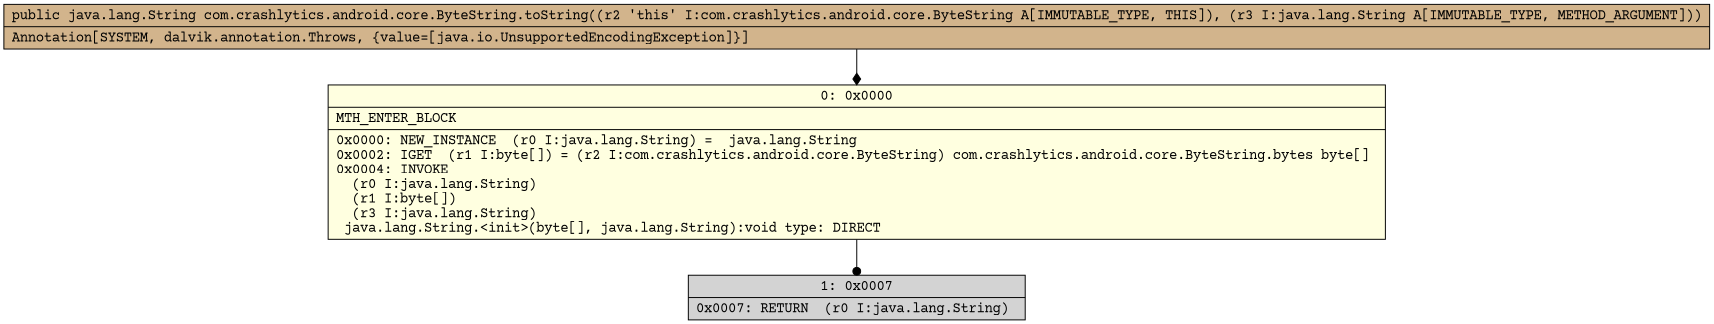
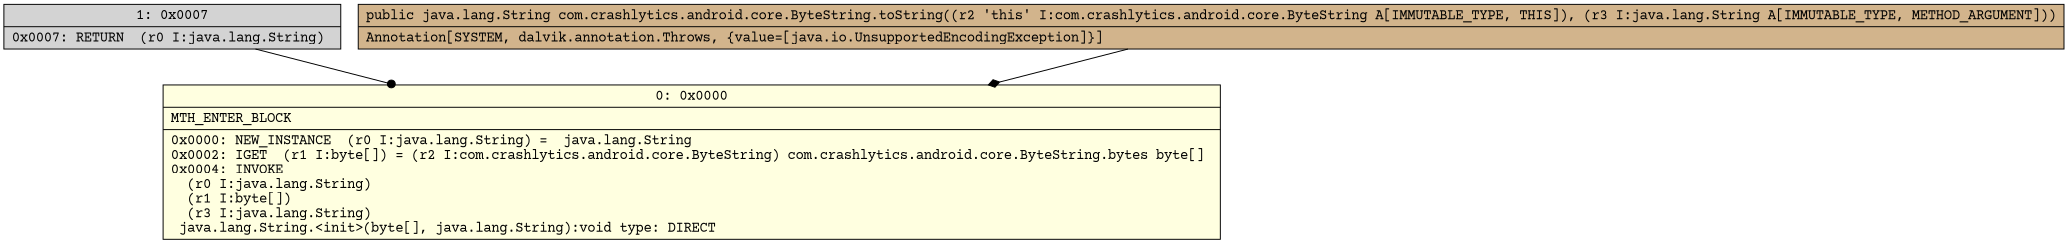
edge "0: 0x0000" -> "1: 0x0007": reversed
